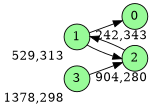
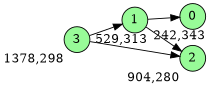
edge "2 904,280" -> "1 529,313": now "3 1378,298" -> "1 529,313"
